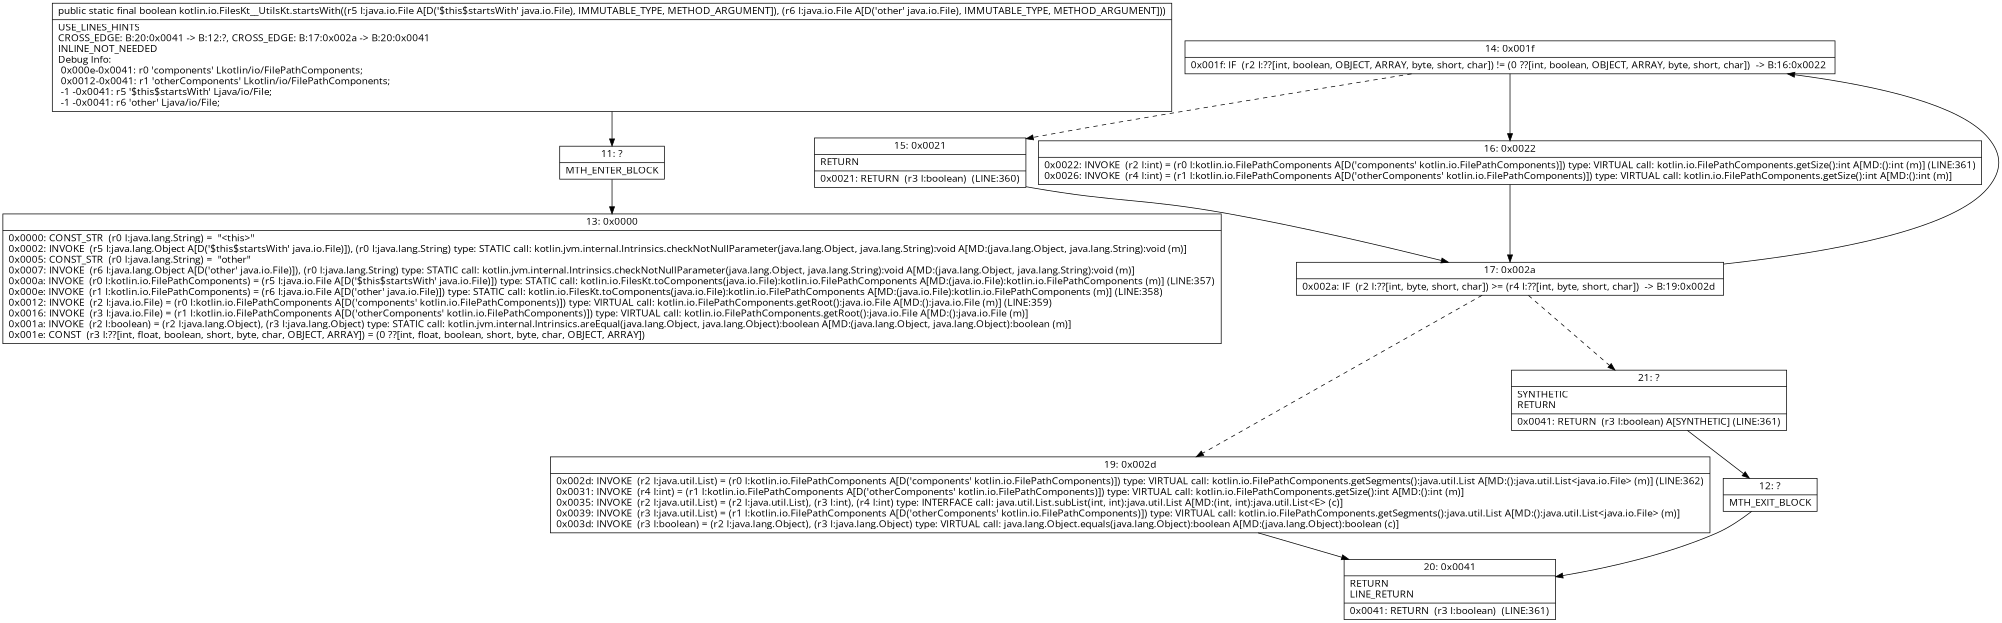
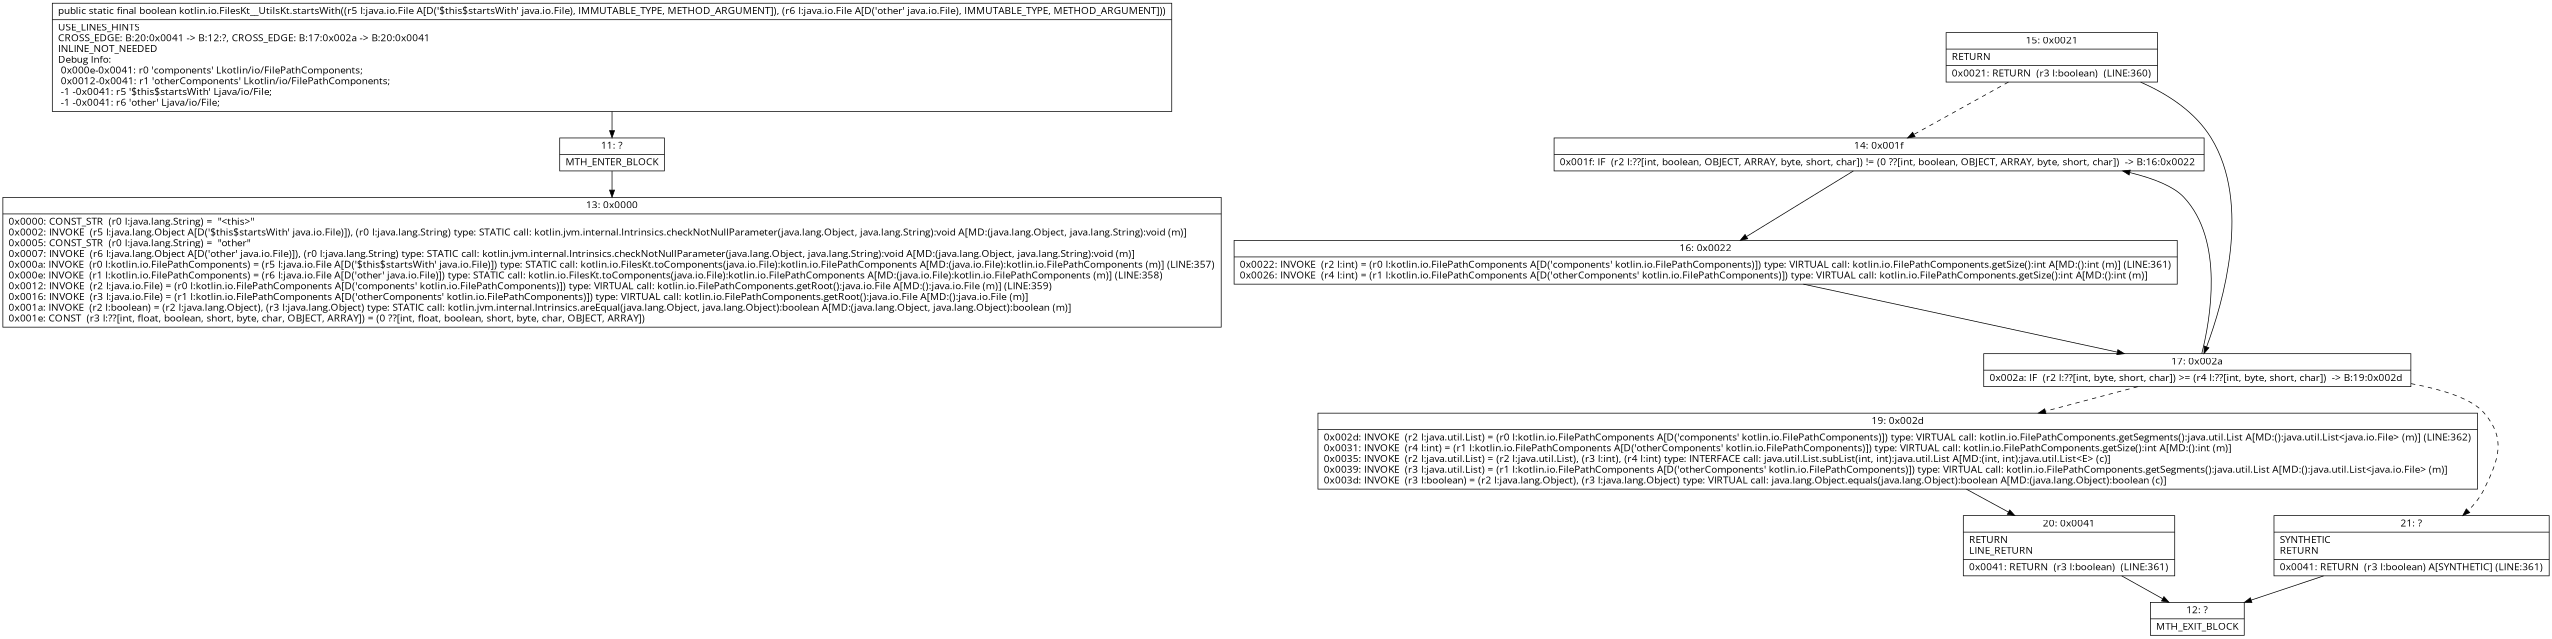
edge "14: 0x001f" -> "15: 0x0021": reversed
edge "12: ?" -> "20: 0x0041": reversed
